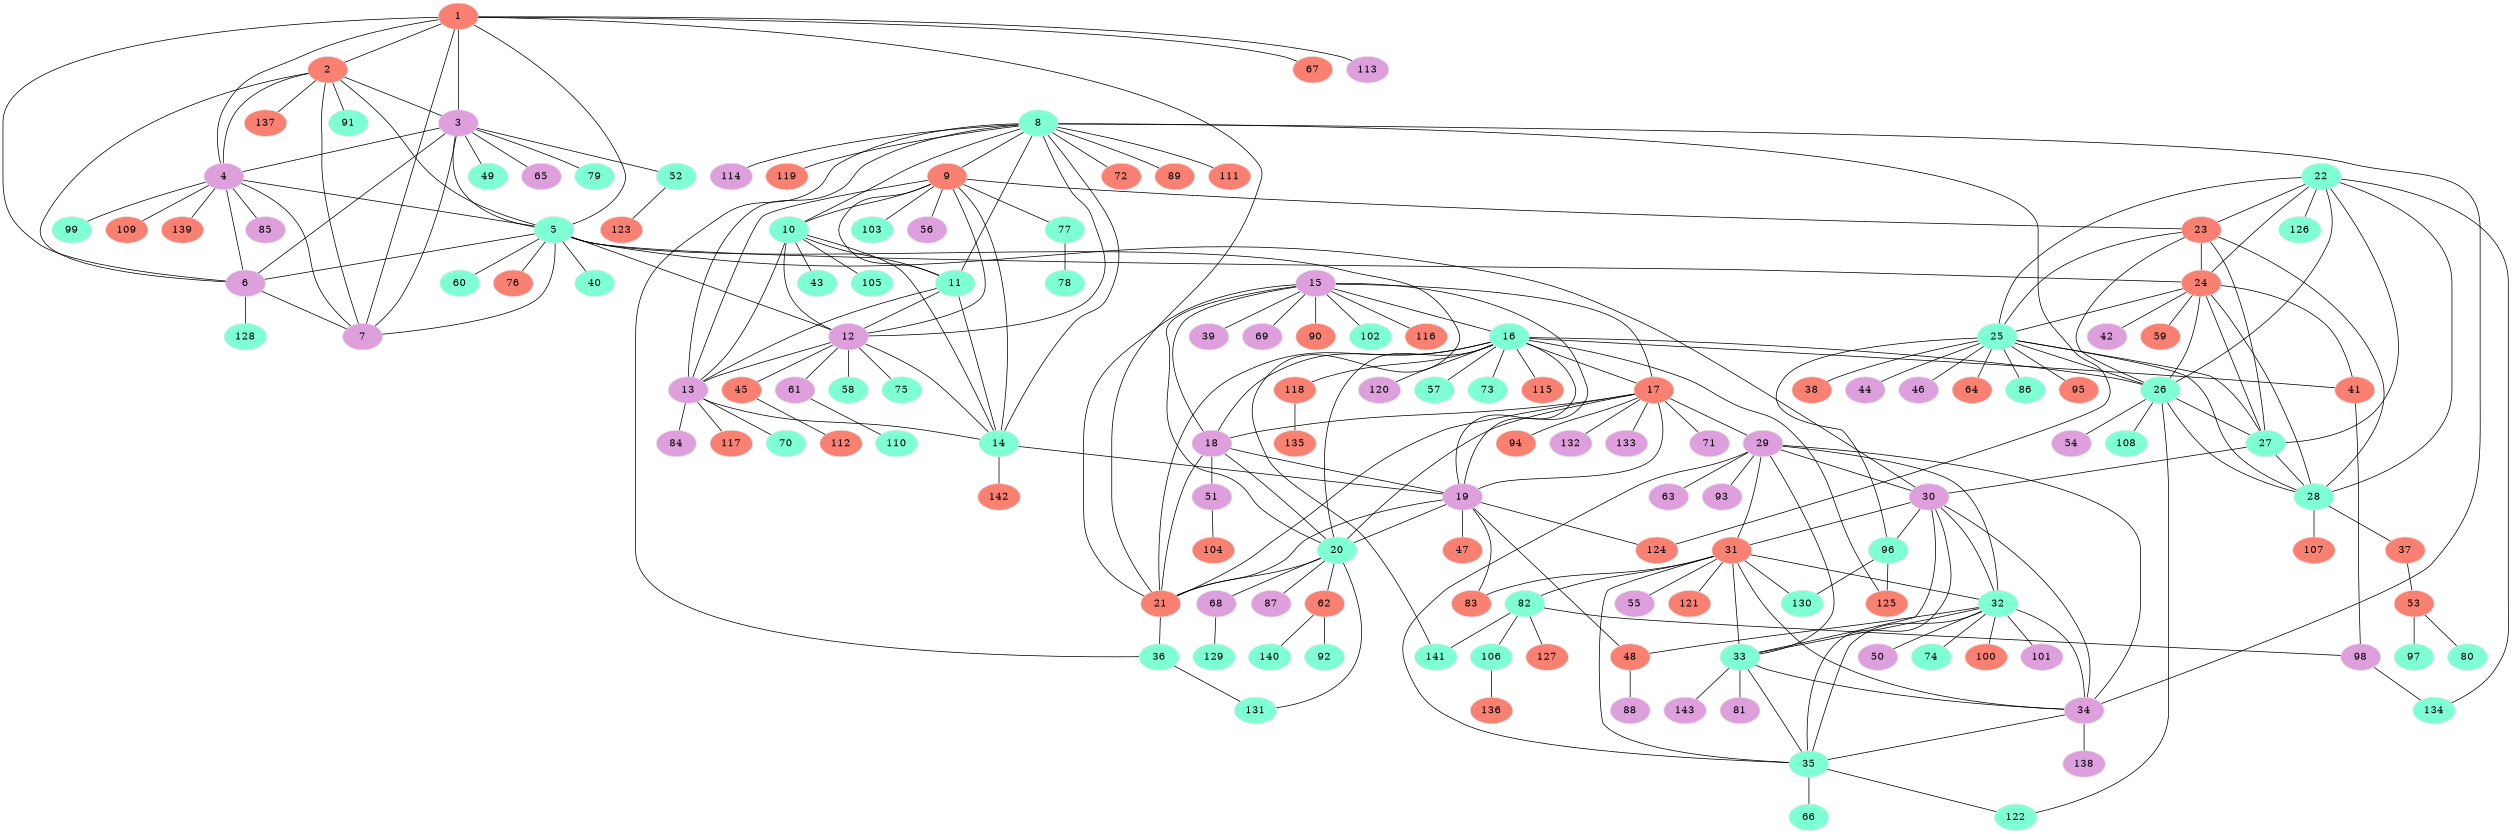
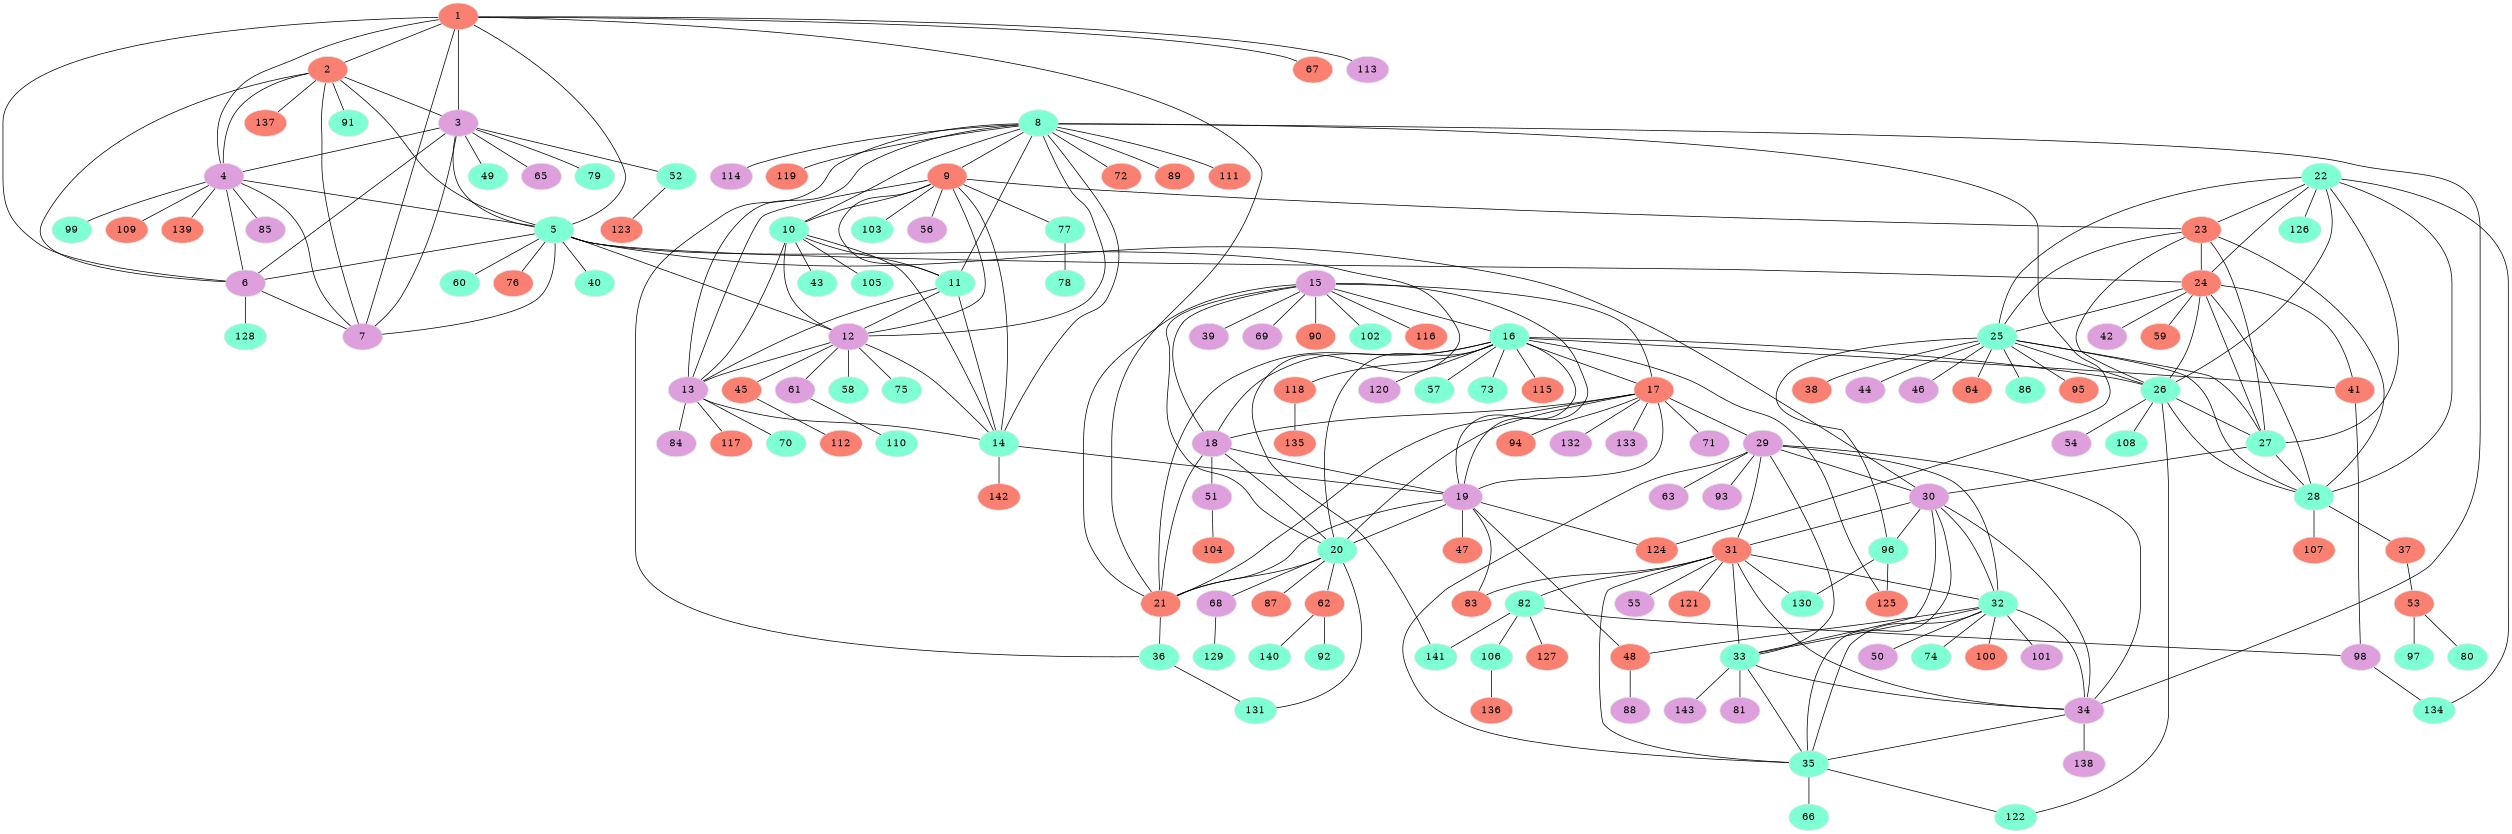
node "87": fillcolor plum -> salmon
